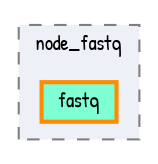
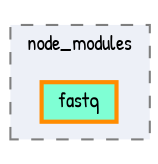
cluster "node_fastq": label "node_fastq" -> "node_modules"
